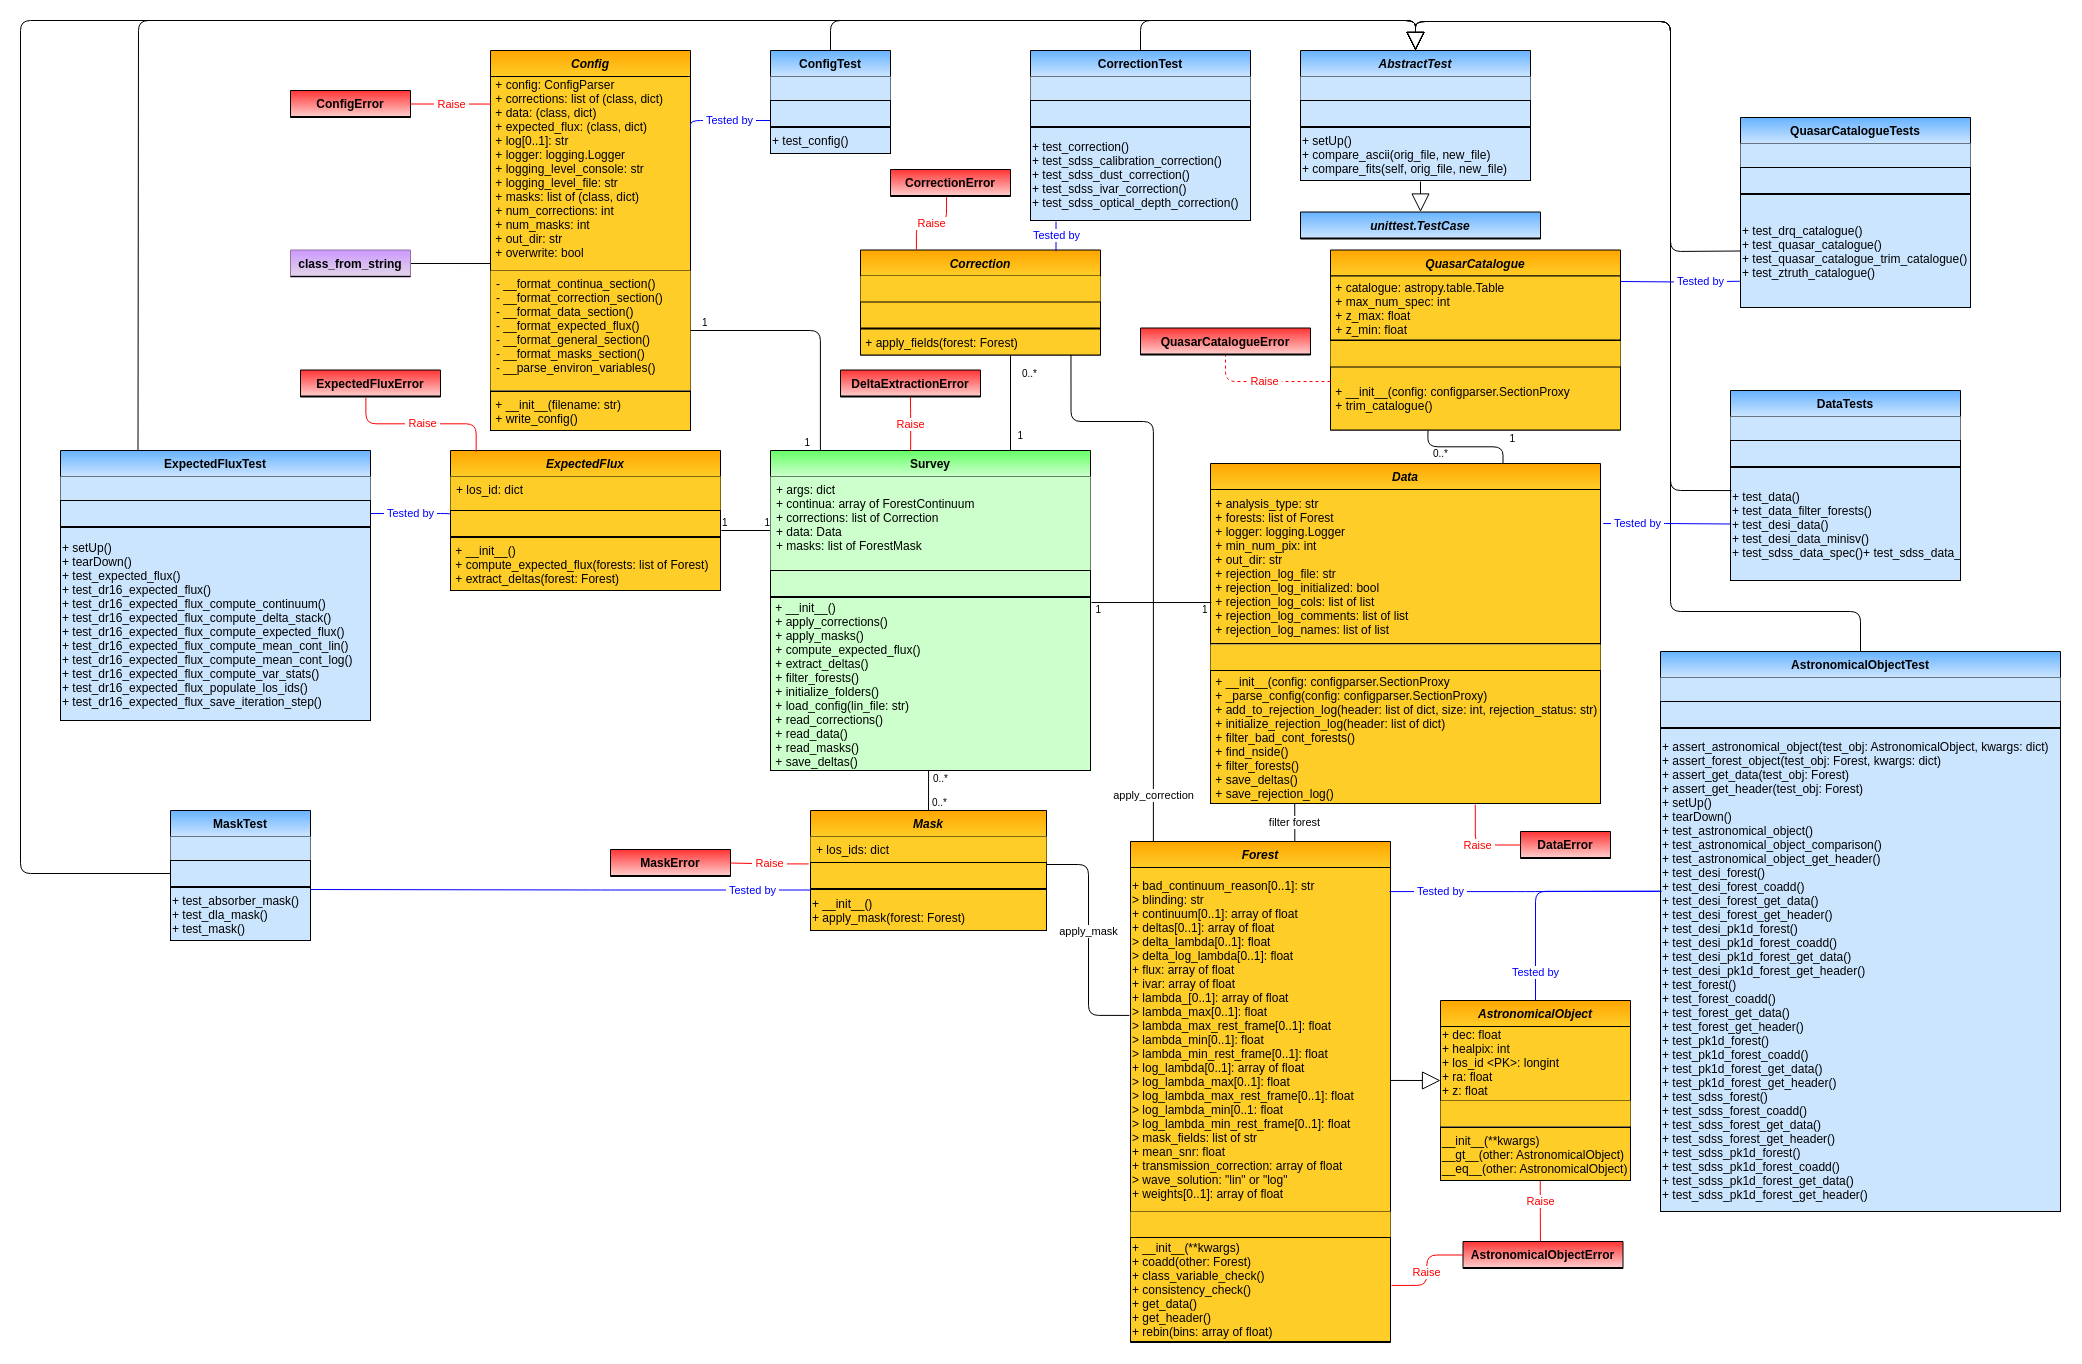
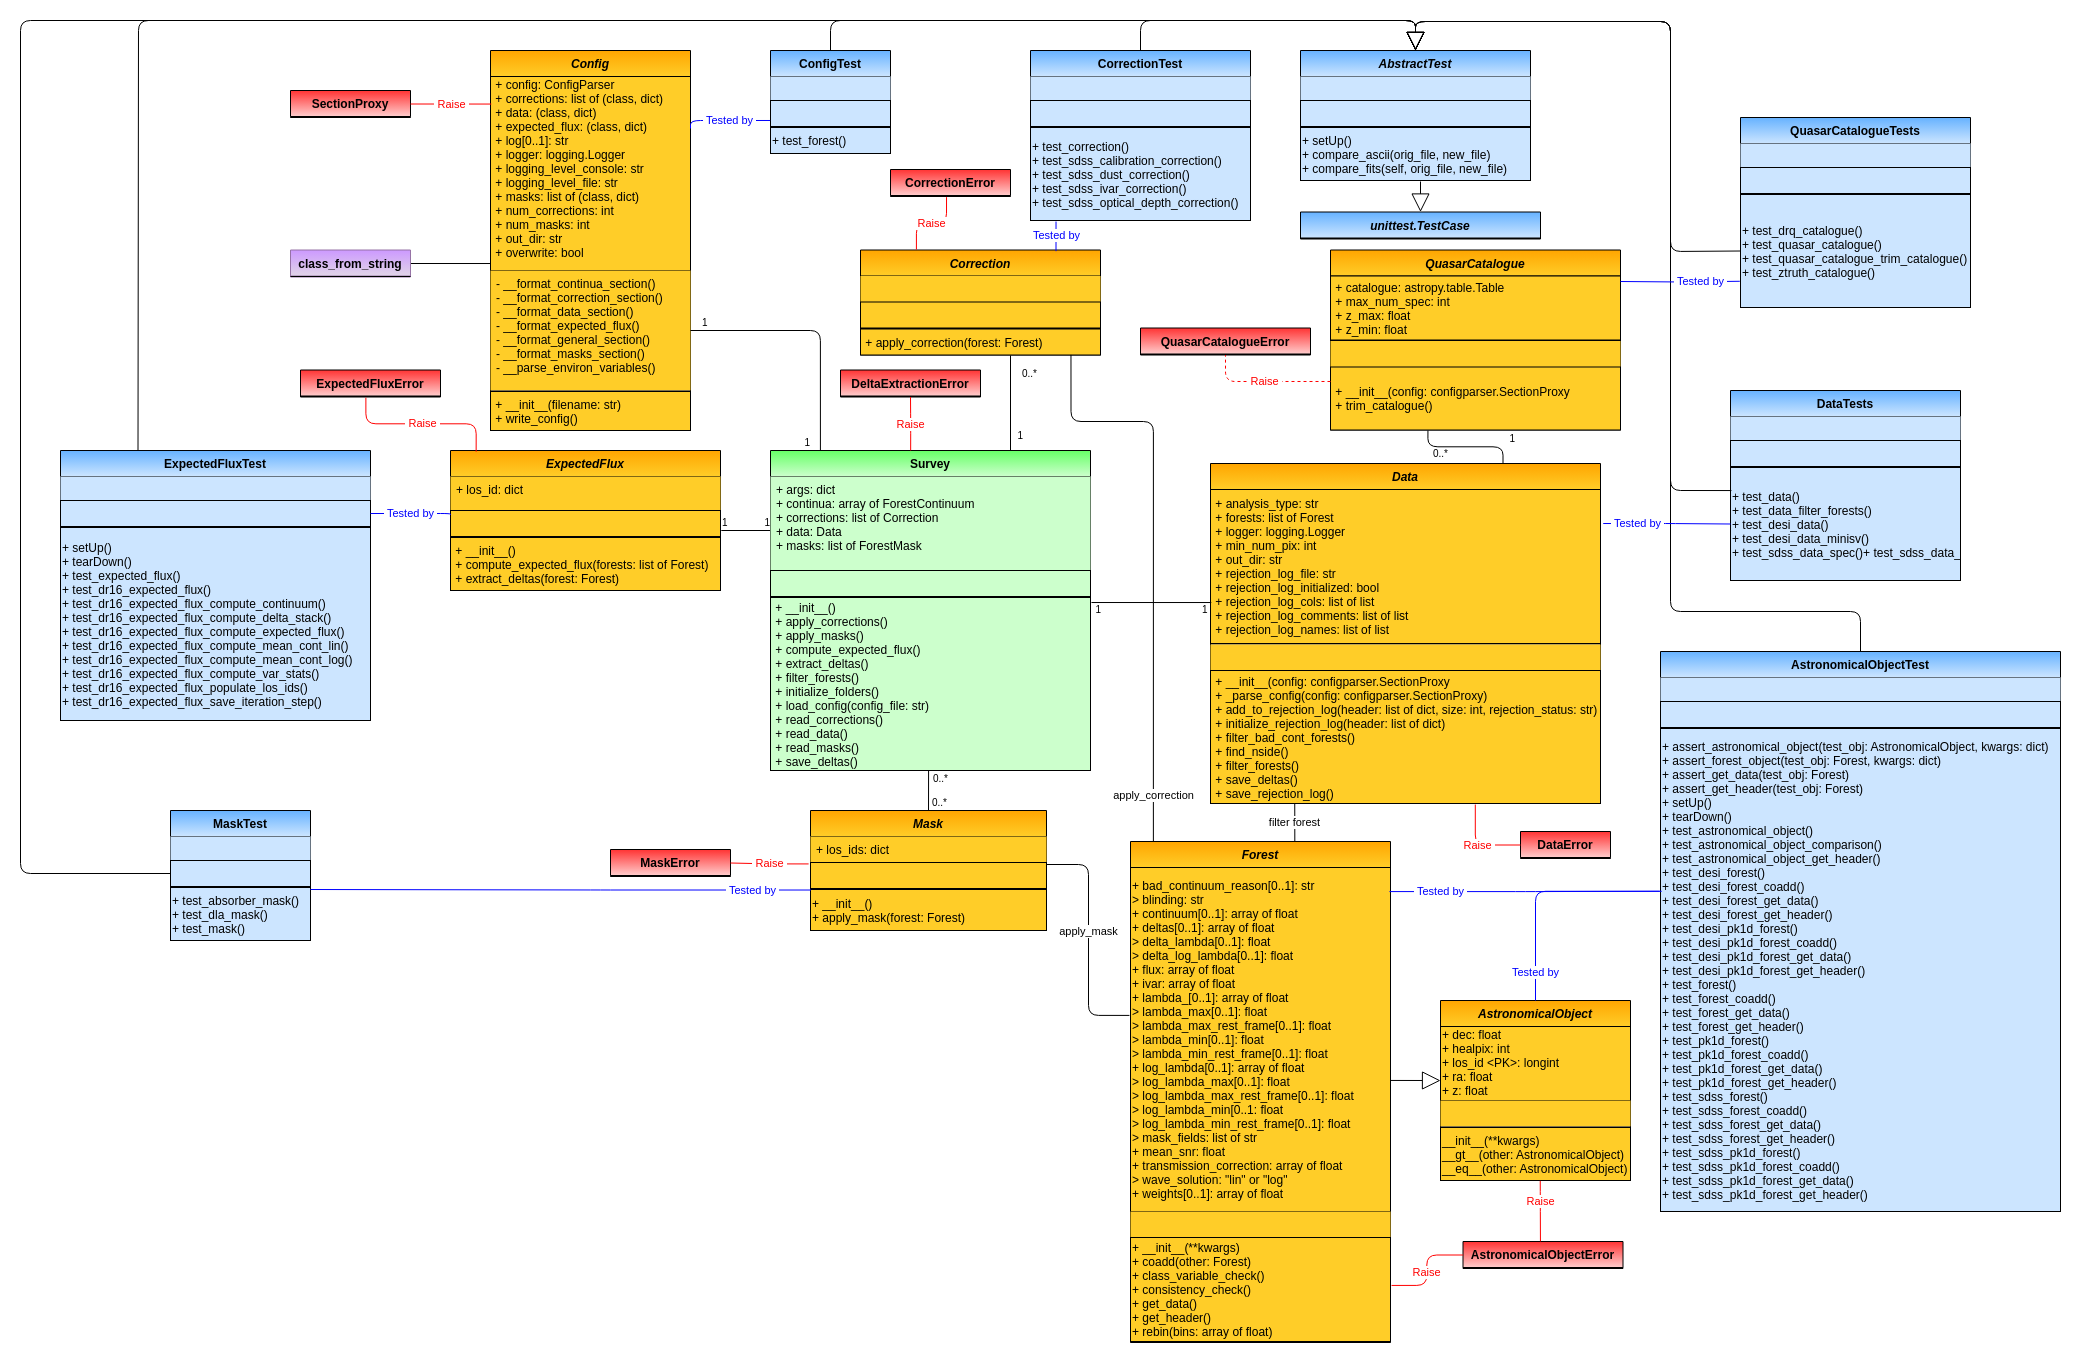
node "ConfigError": label "ConfigError" -> "SectionProxy"
node "+ test_config()": label "+ test_config()" -> "+ test_forest()"
node "+ apply_fields(forest: Forest)": label "+ apply_fields(forest: Forest)" -> "+ apply_correction(forest: Forest)"
node "+ __init__() + apply_corrections() + apply_masks() + compute_expected_flux() + extract_deltas() + filter_forests() + initialize_folders() + load_config(lin_file: str) + read_corrections() + read_data() + read_masks() + save_deltas()": label "+ __init__() + apply_corrections() + apply_masks() + compute_expected_flux() + extract_deltas() + filter_forests() + initialize_folders() + load_config(lin_file: str) + read_corrections() + read_data() + read_masks() + save_deltas()" -> "+ __init__() + apply_corrections() + apply_masks() + compute_expected_flux() + extract_deltas() + filter_forests() + initialize_folders() + load_config(config_file: str) + read_corrections() + read_data() + read_masks() + save_deltas()"
